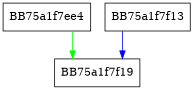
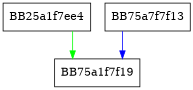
node "BB75a1f7ee4": label "BB75a1f7ee4" -> "BB25a1f7ee4"
node "BB75a1f7f13": label "BB75a1f7f13" -> "BB75a7f7f13"
